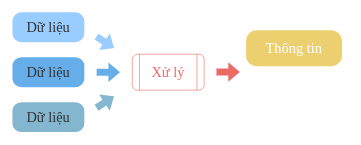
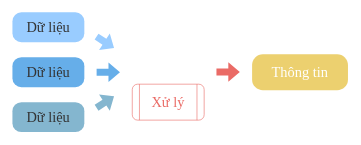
node "Thông tin": moved (294, 48) -> (300, 72)
node "Xử lý": moved (168, 72) -> (168, 102)
